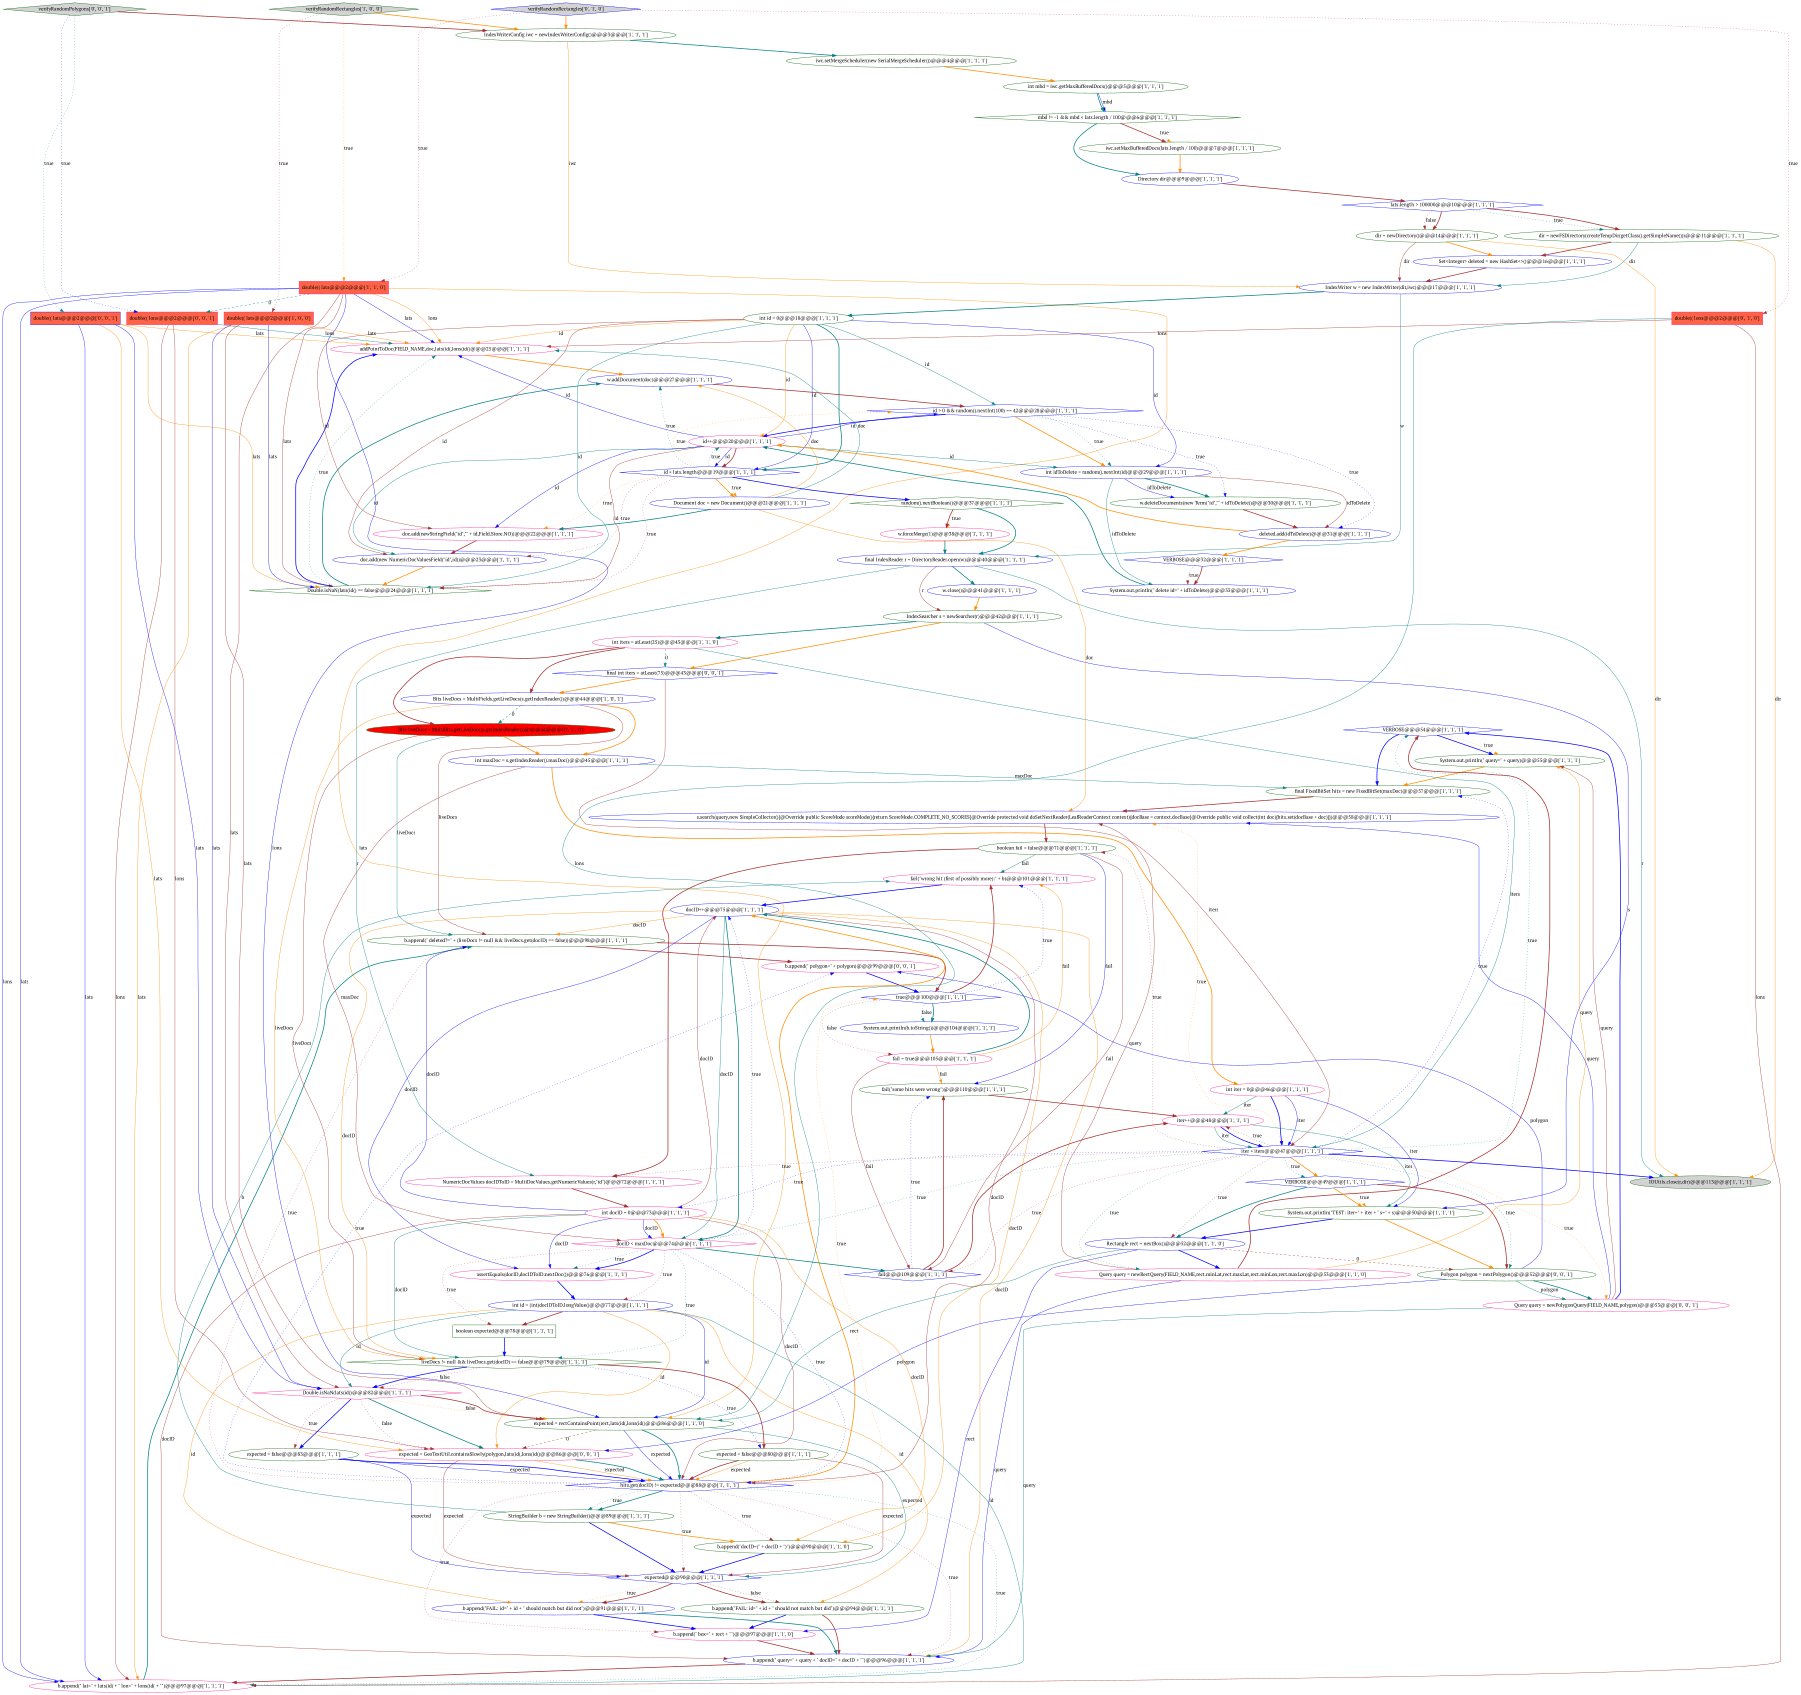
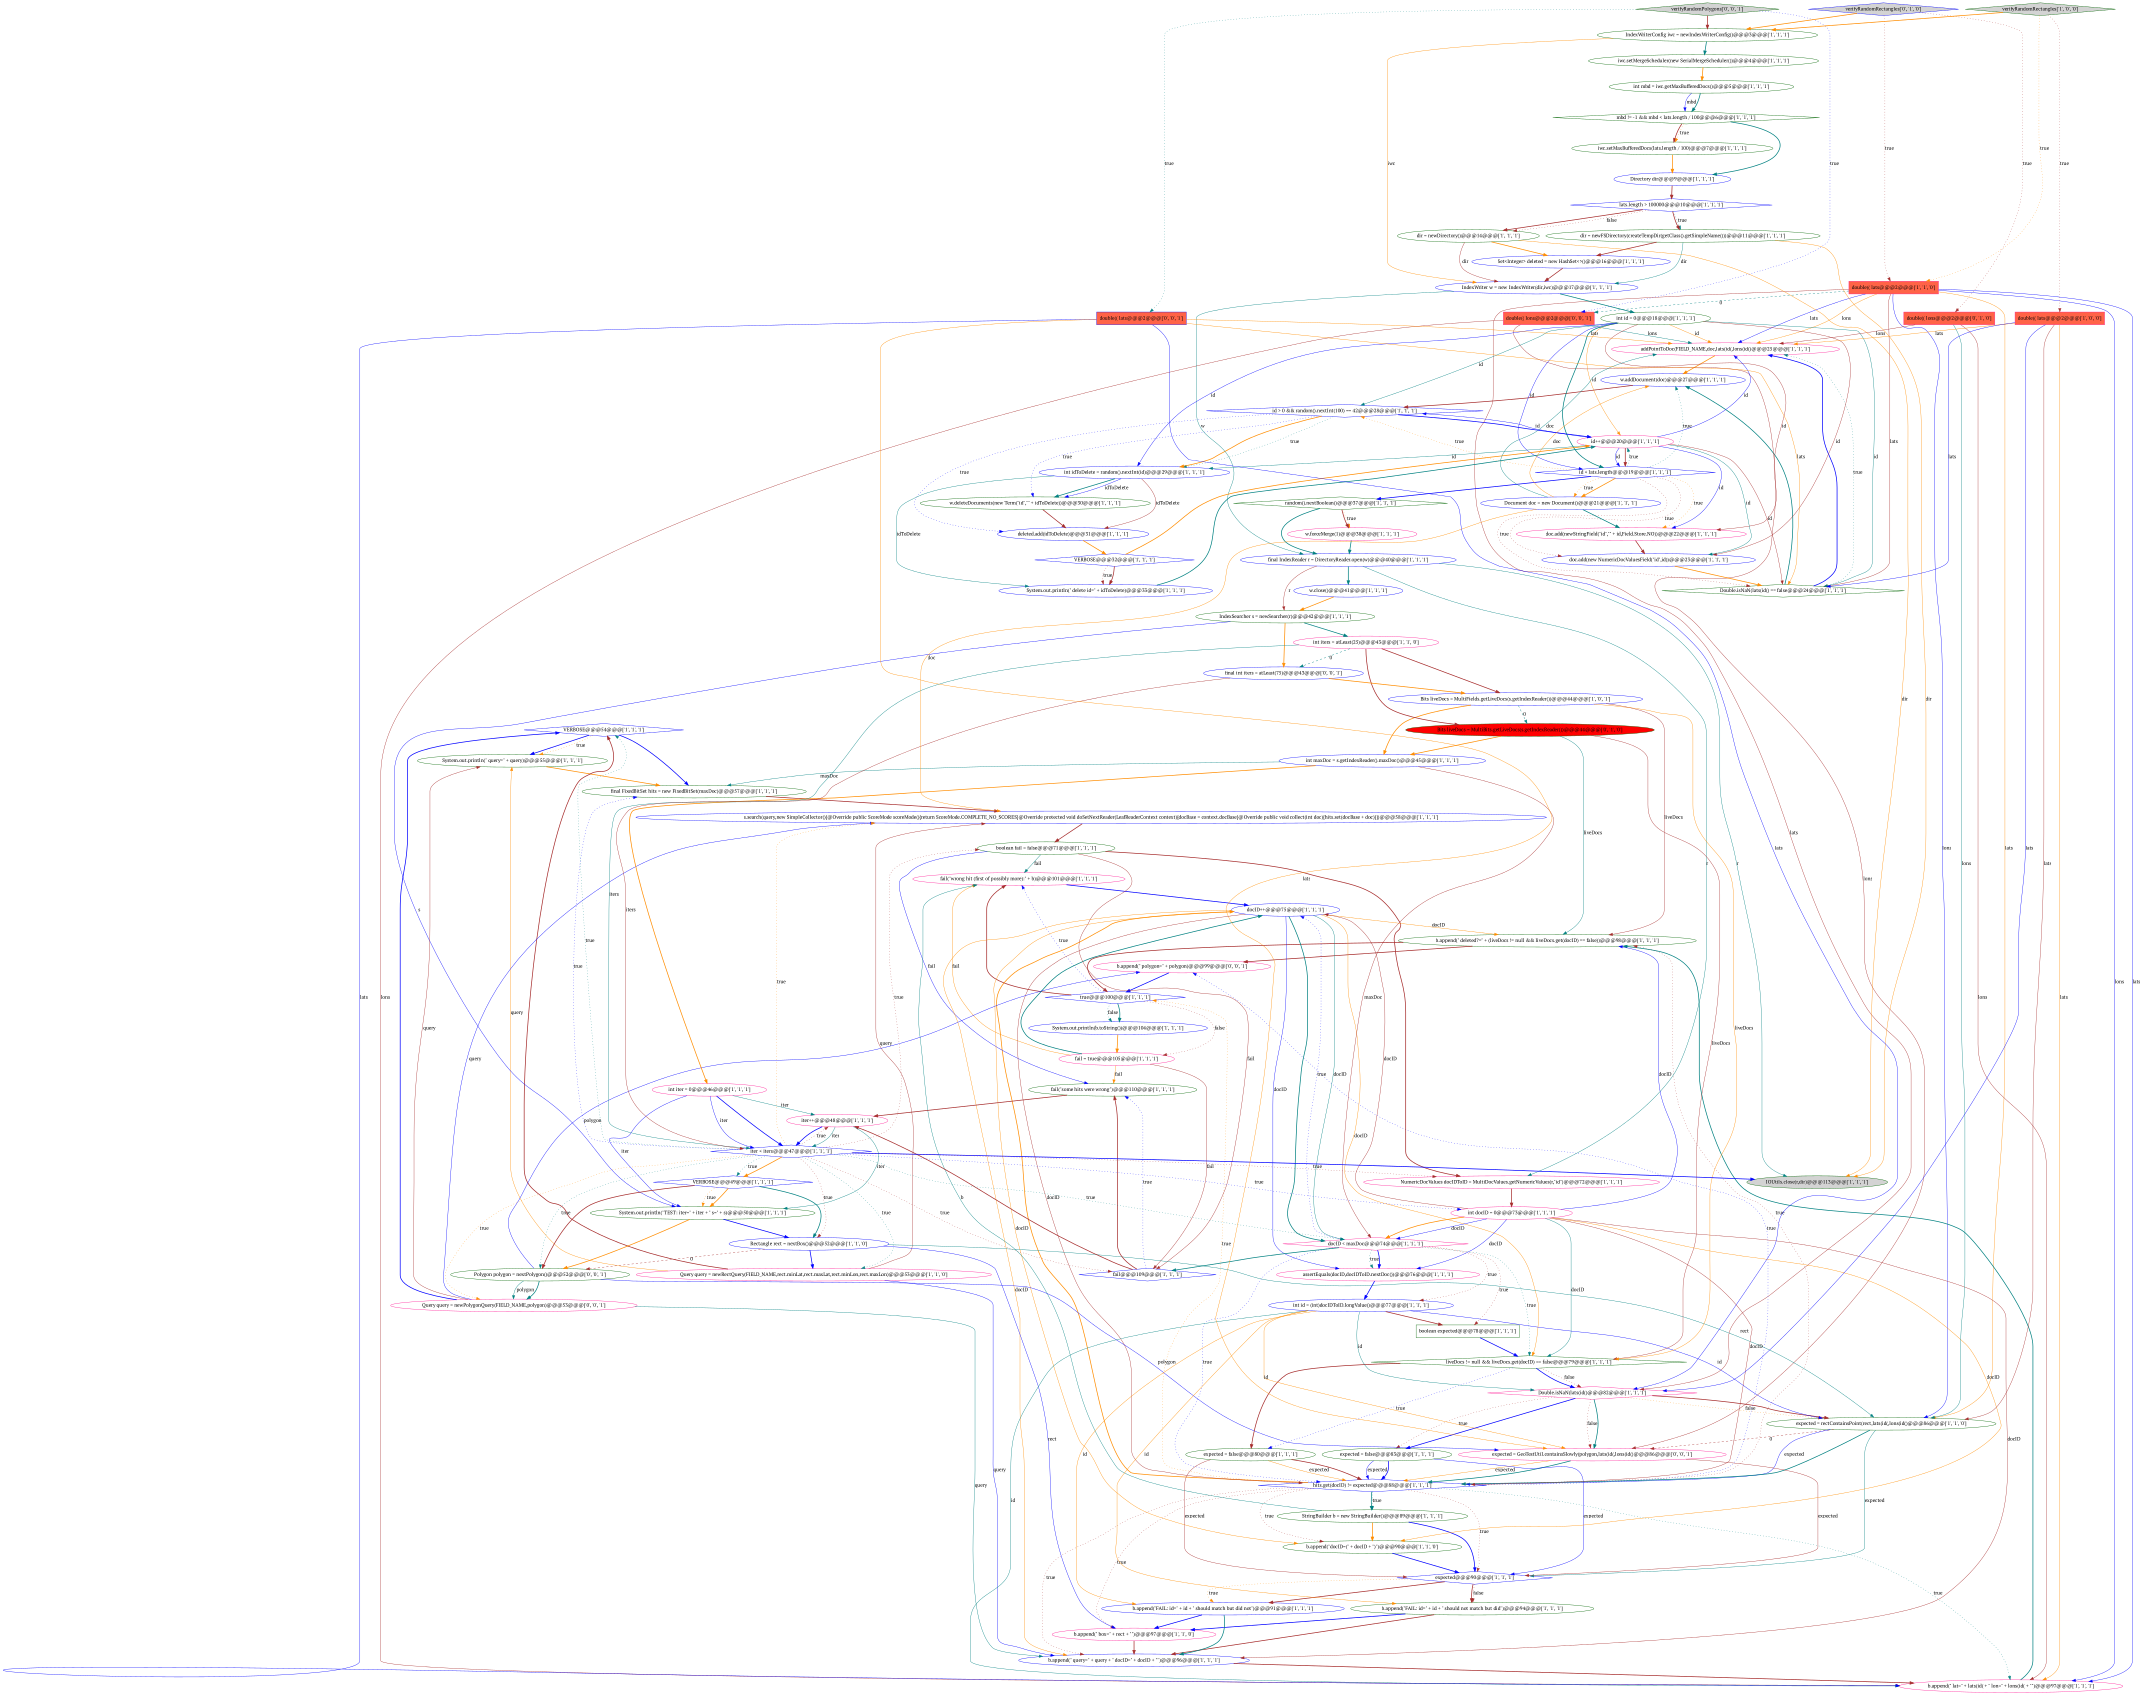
edge "deleted.add(idToDelete)@@@31@@@['1', '1', '1']" -> "id++@@@20@@@['1', '1', '1']": now "VERBOSE@@@32@@@['1', '1', '1']" -> "id++@@@20@@@['1', '1', '1']"
node "final int iters = atLeast(75)@@@43@@@['0', '0', '1']": shape diamond -> ellipse
